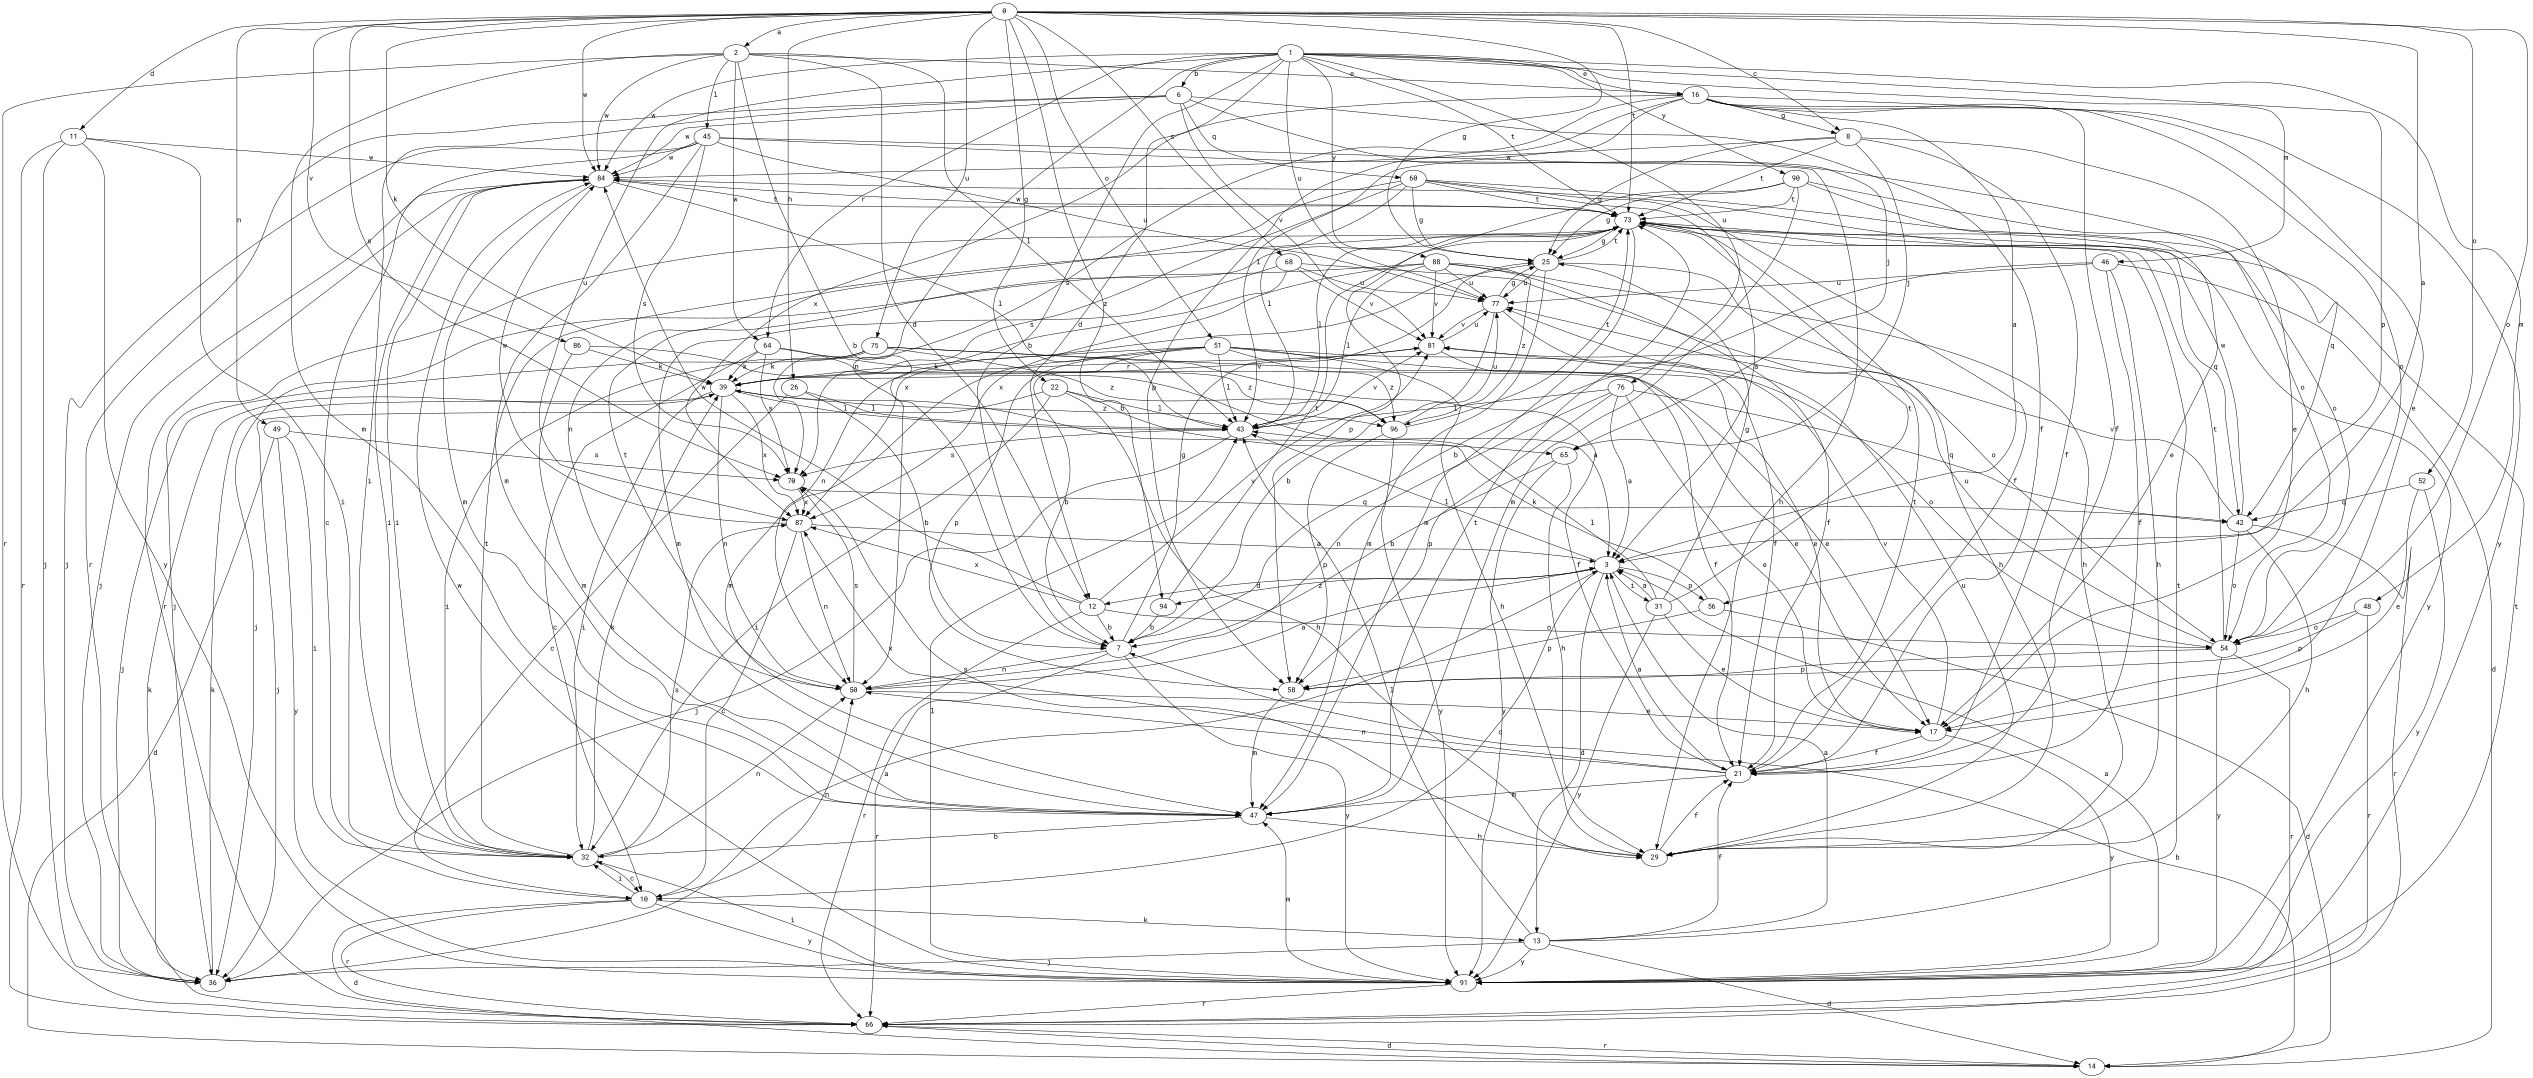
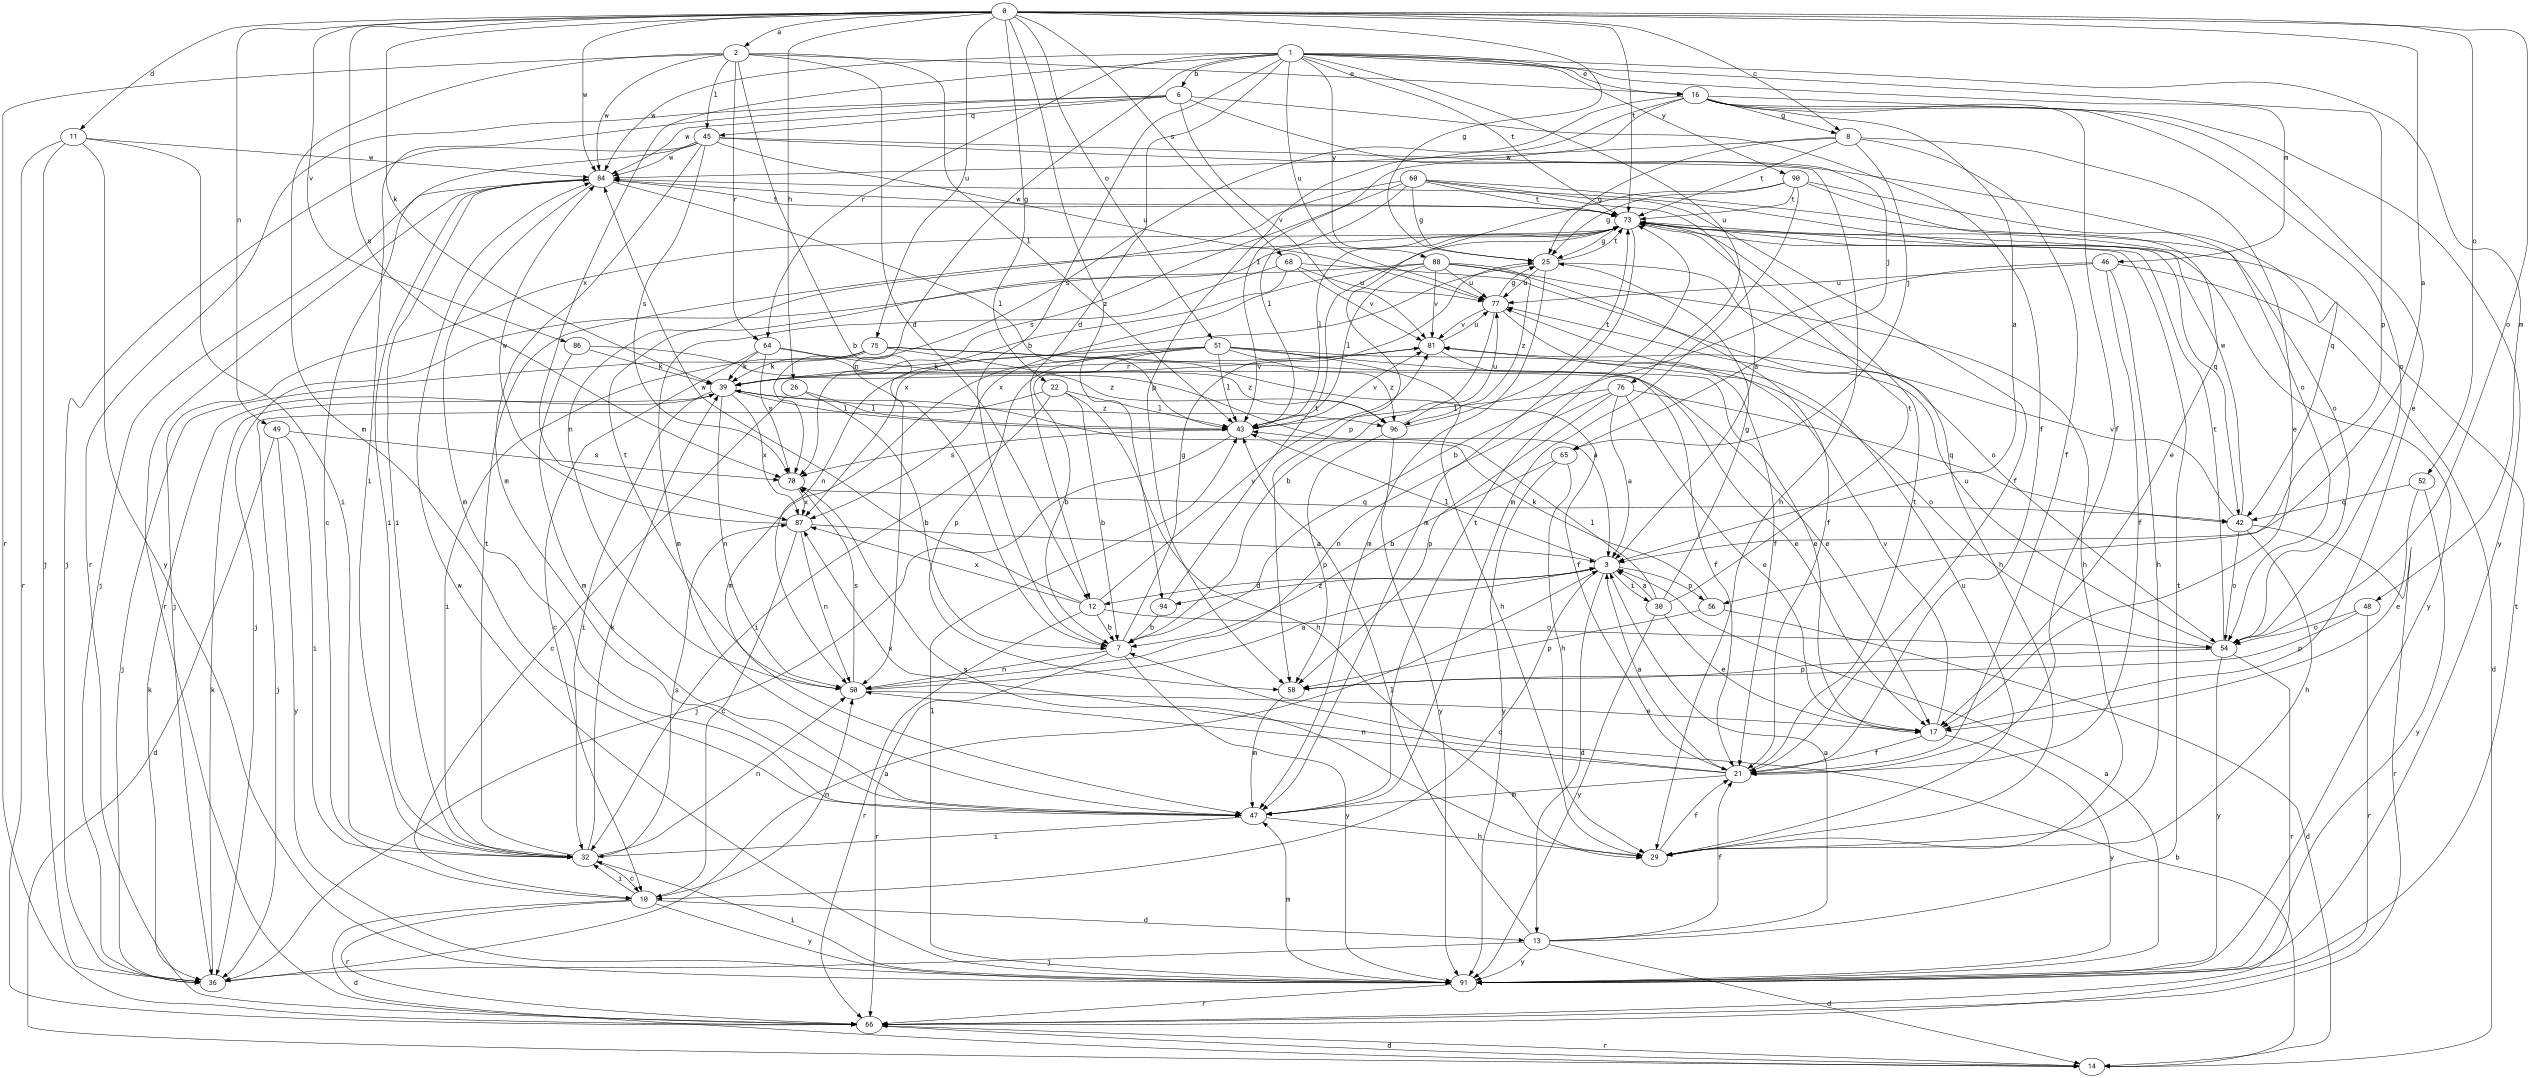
edge "6" -> "60": now "6" -> "45"
edge "16" -> "87": removed, label "x"
edge "2" -> "64": label "w" -> "r"
edge "1" -> "87": label "u" -> "x"
edge "22" -> "65": now "22" -> "7"
node "31": label "31" -> "30"
edge "47" -> "32": label "b" -> "i"
edge "10" -> "13": label "k" -> "d"
